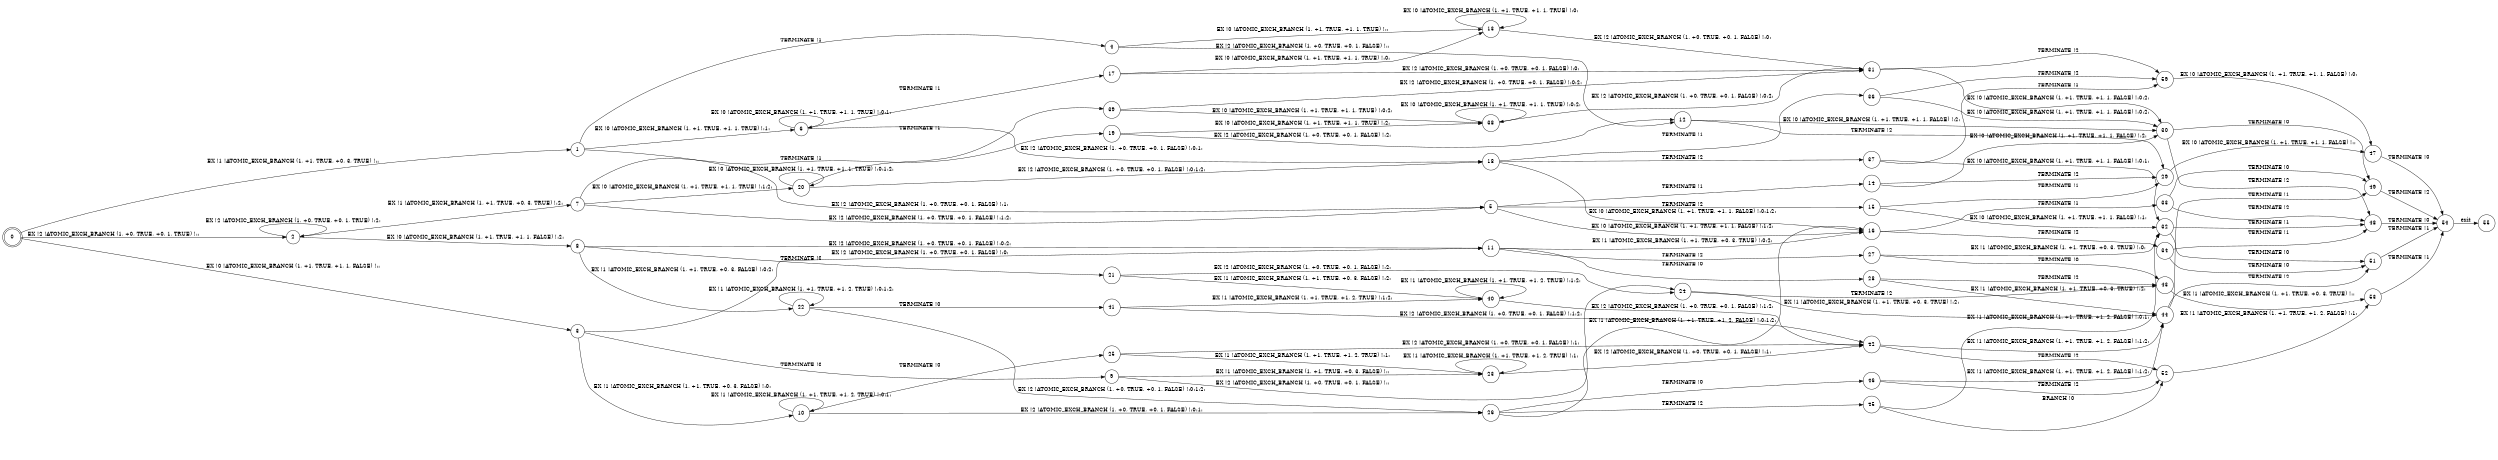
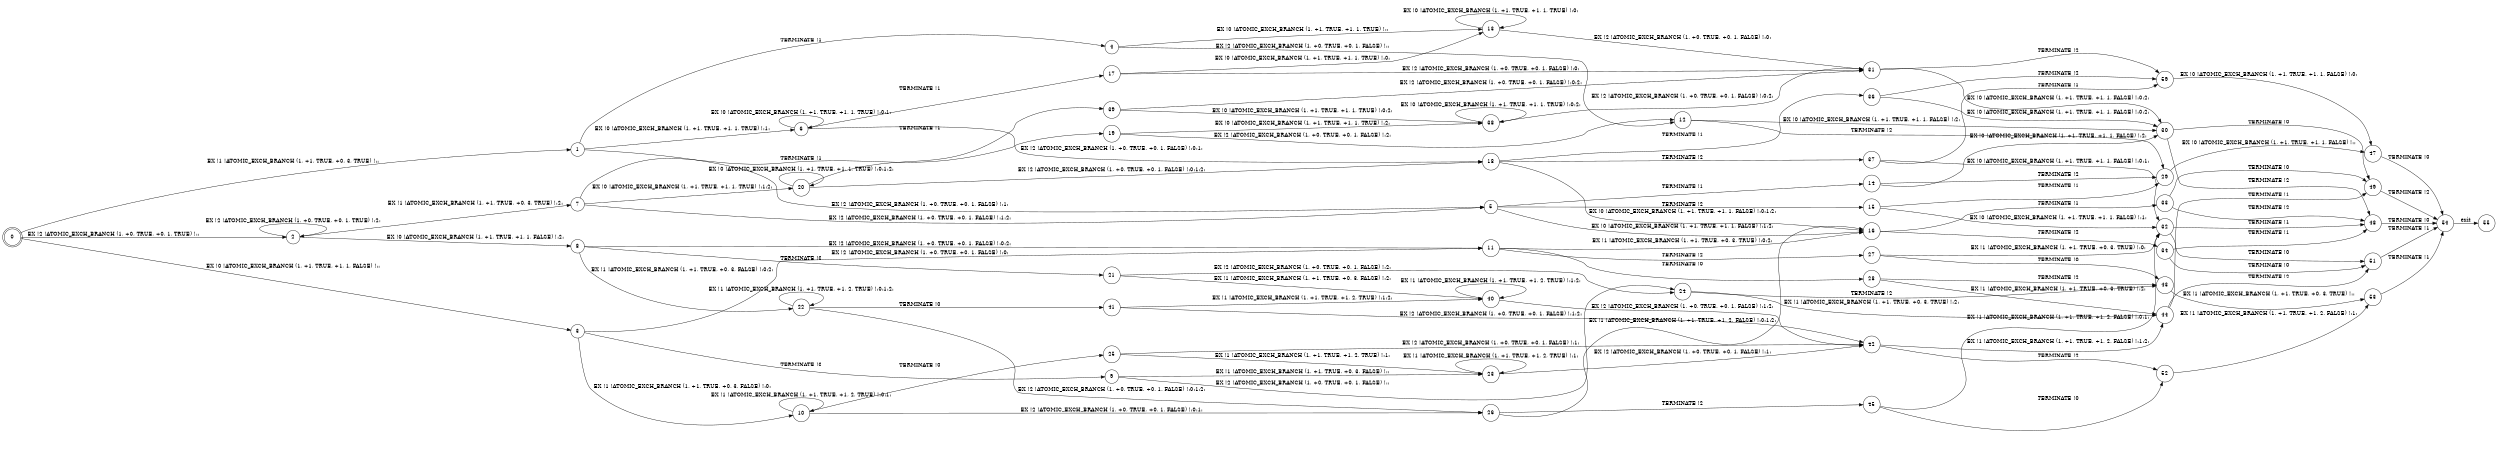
node "46": removed
edge "45" -> "52": label "BRANCH !0" -> "TERMINATE !0"
